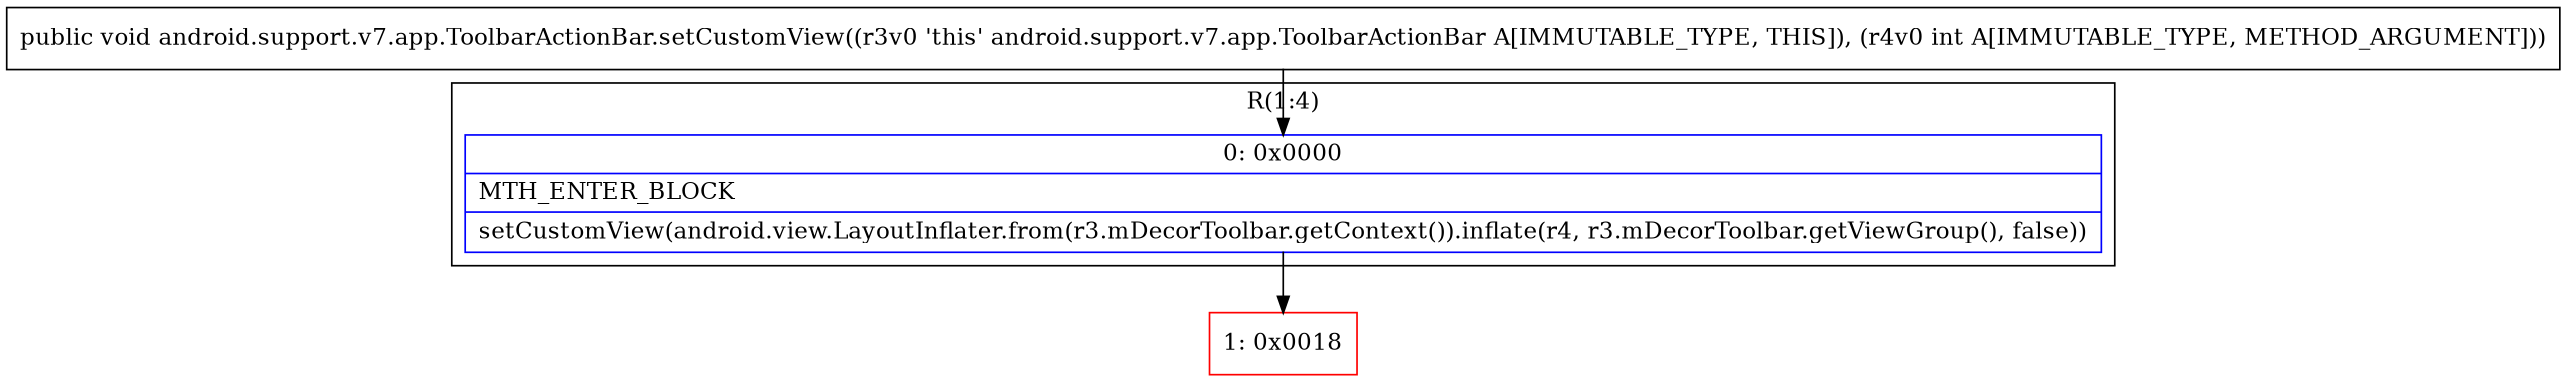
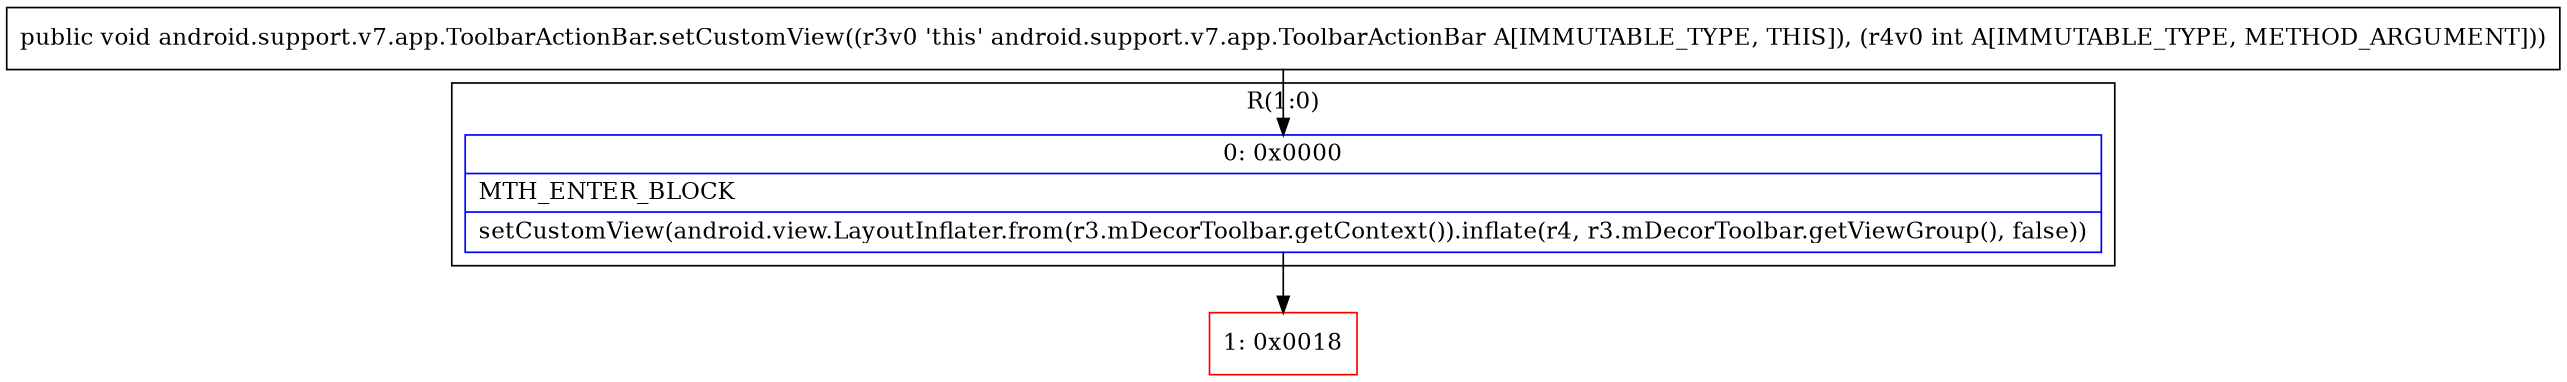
cluster "R(1:4)": label "R(1:4)" -> "R(1:0)"
